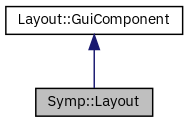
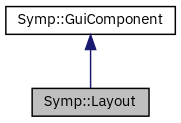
node "Layout::GuiComponent": label "Layout::GuiComponent" -> "Symp::GuiComponent"
